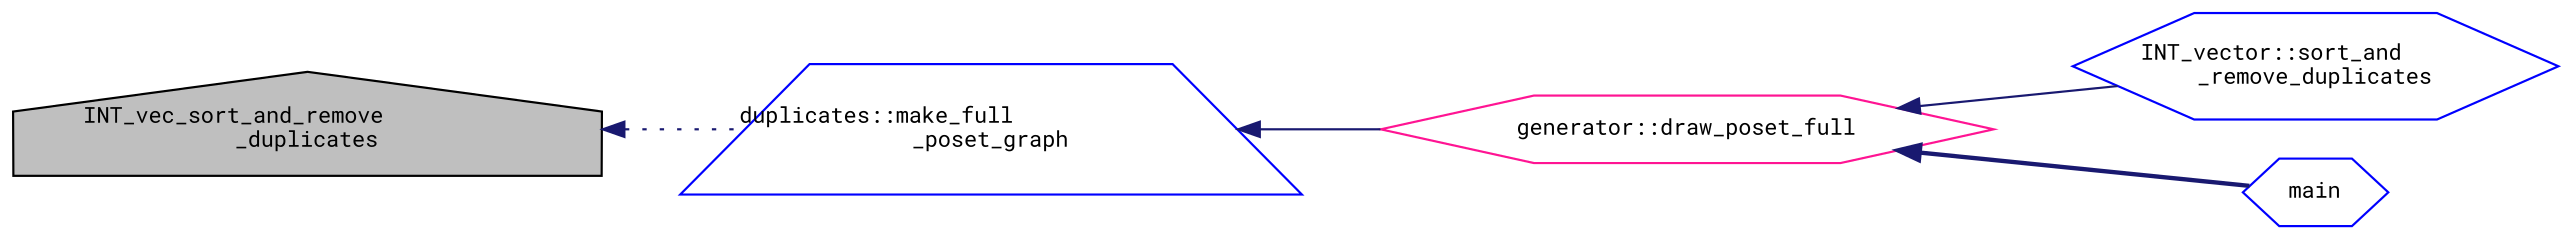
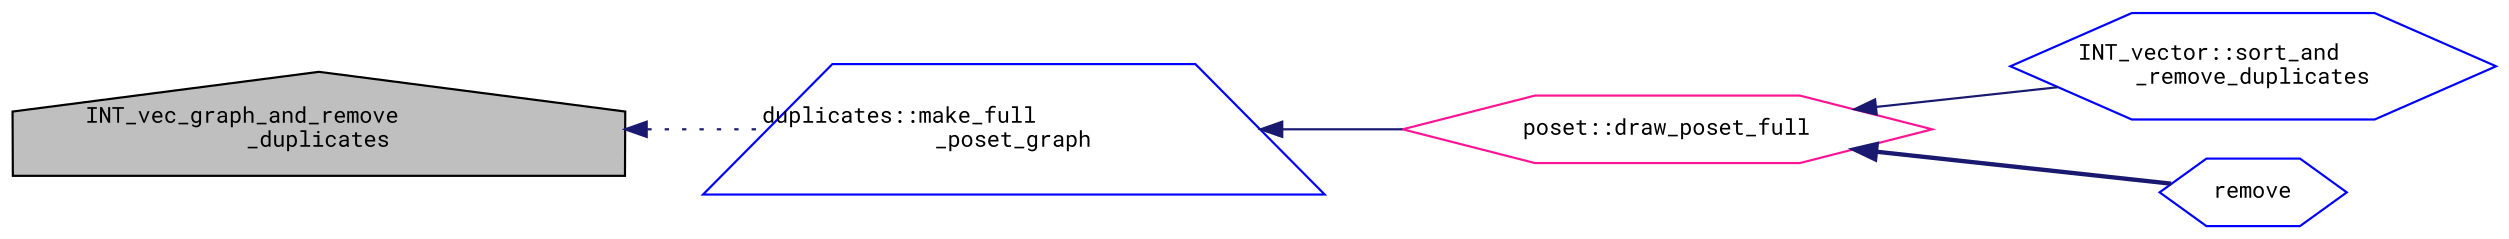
node "INT_vec_sort_and_remove _duplicates": label "INT_vec_sort_and_remove _duplicates" -> "INT_vec_graph_and_remove _duplicates"
node "generator::draw_poset_full": label "generator::draw_poset_full" -> "poset::draw_poset_full"
node "main": label "main" -> "remove"
